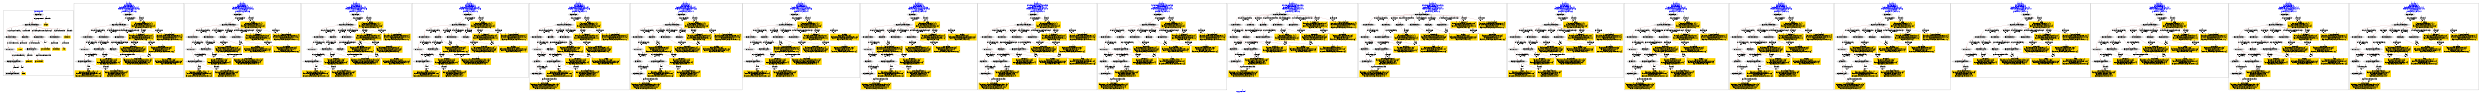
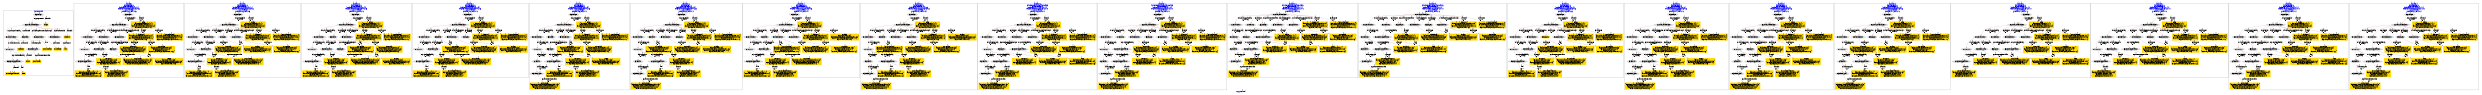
node "E55_Type3": fillcolor lightgray -> gold
node "Process": label "Process" -> "Dimension"
node "person_uri": label "person_uri" -> "uri_uri"
node "person_appellation_uri": fillcolor lightgray -> gold
